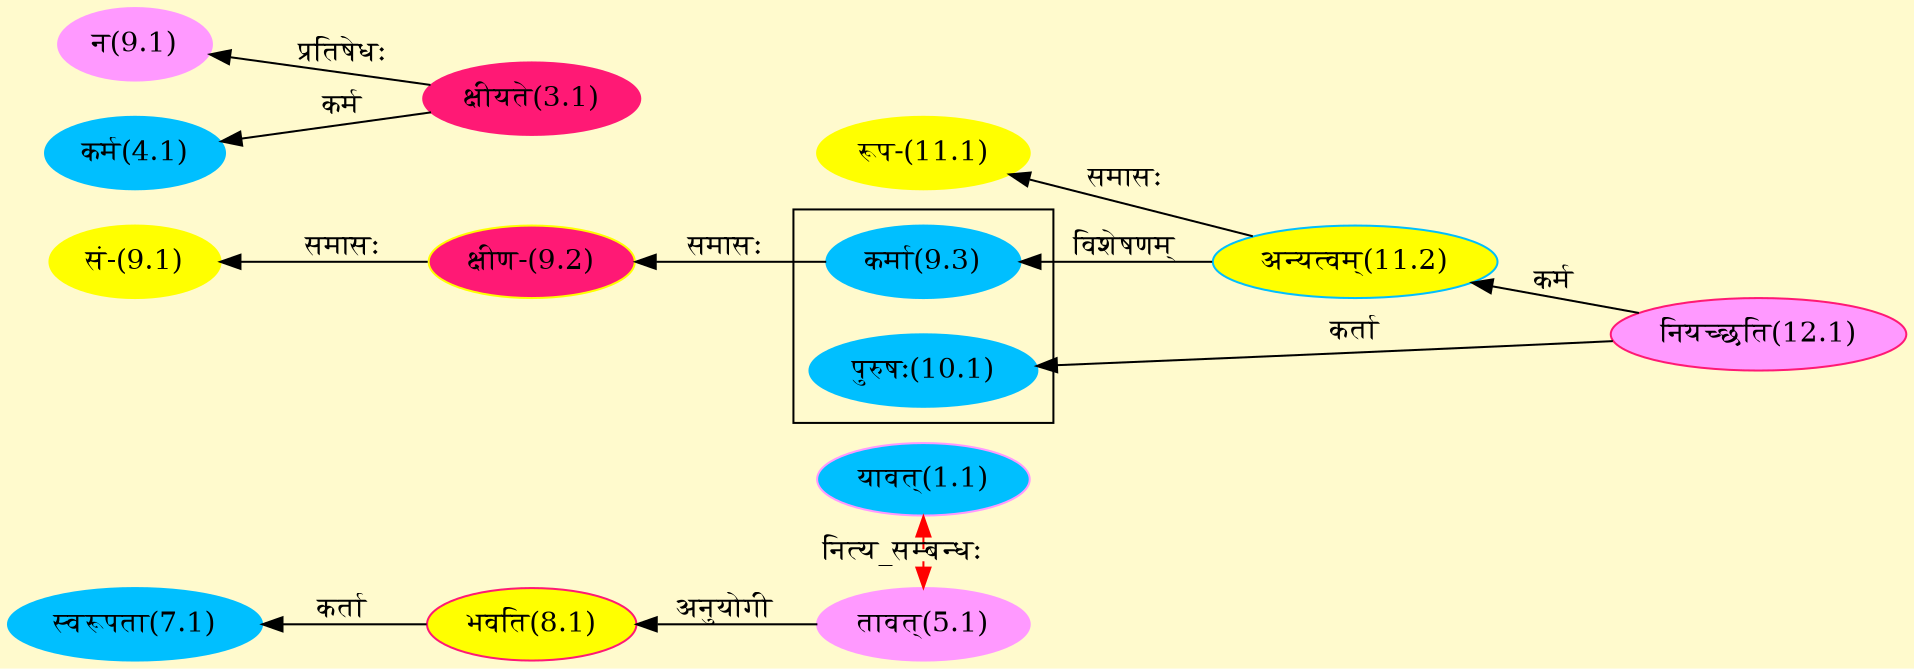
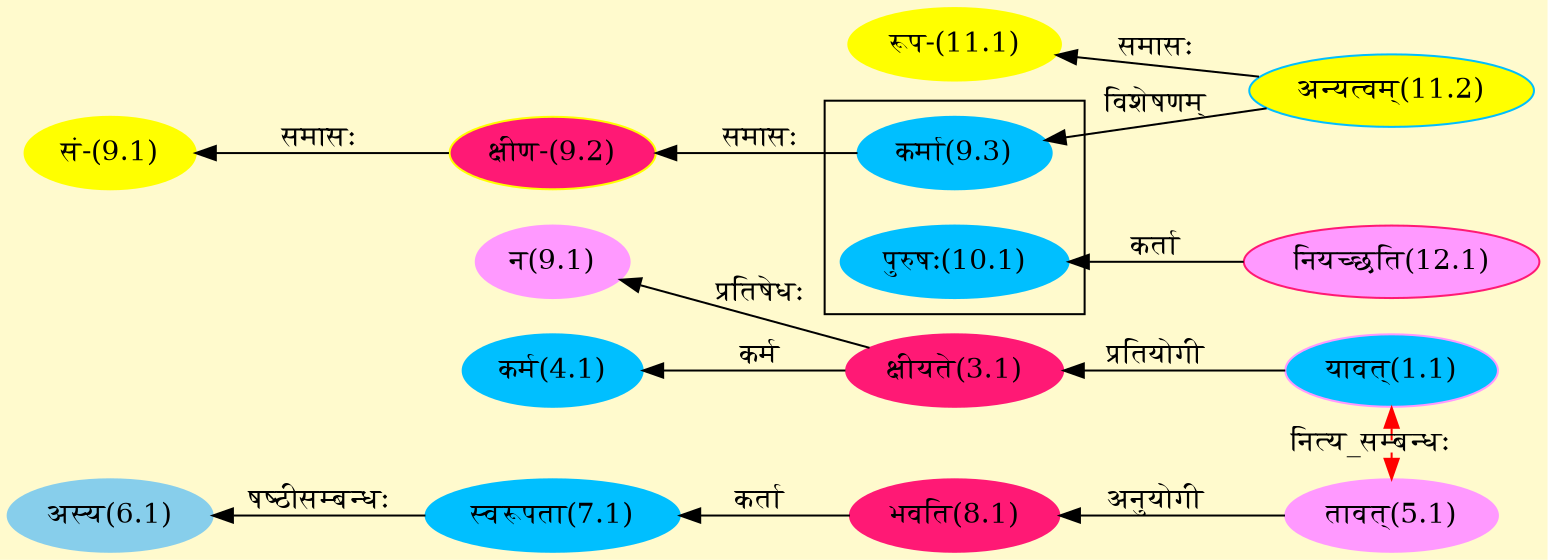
edge "नियच्छति(12.1)" -> "अन्यत्वम्(11.2)": removed, label "कर्म"
edge "यावत्(1.1)" -> "क्षीयते(3.1)": added, label "प्रतियोगी"
node "अस्य(6.1)": added
node "भवति(8.1)": fillcolor #ffff00 -> #ff1975
